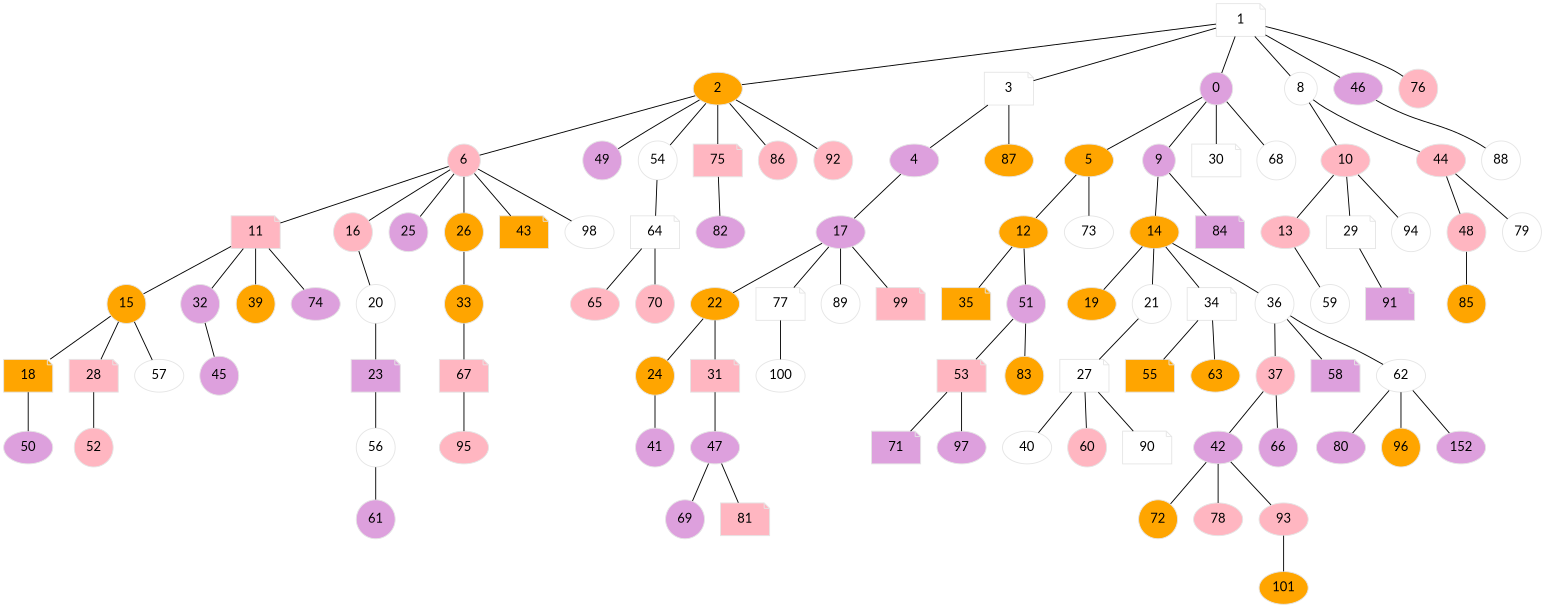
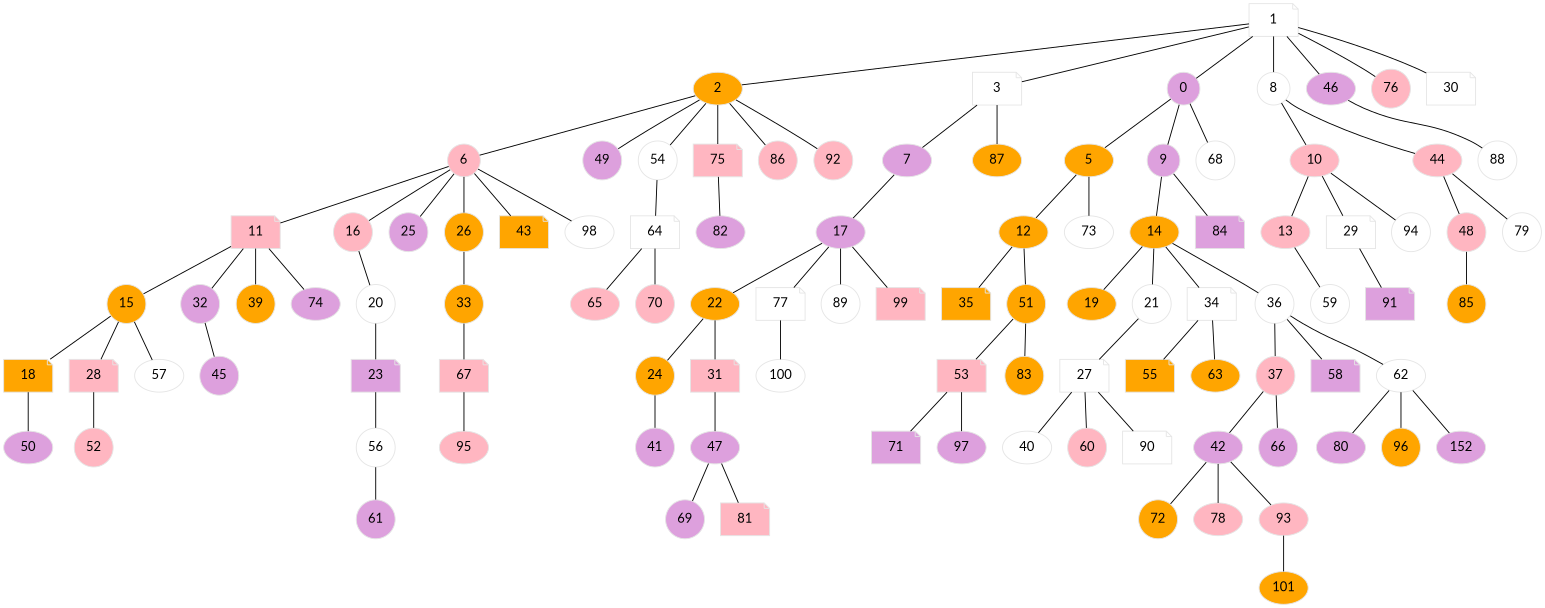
edge "0" -- "30": now "1" -- "30"
node "4": label "4" -> "7"
node "51": fillcolor plum -> orange
